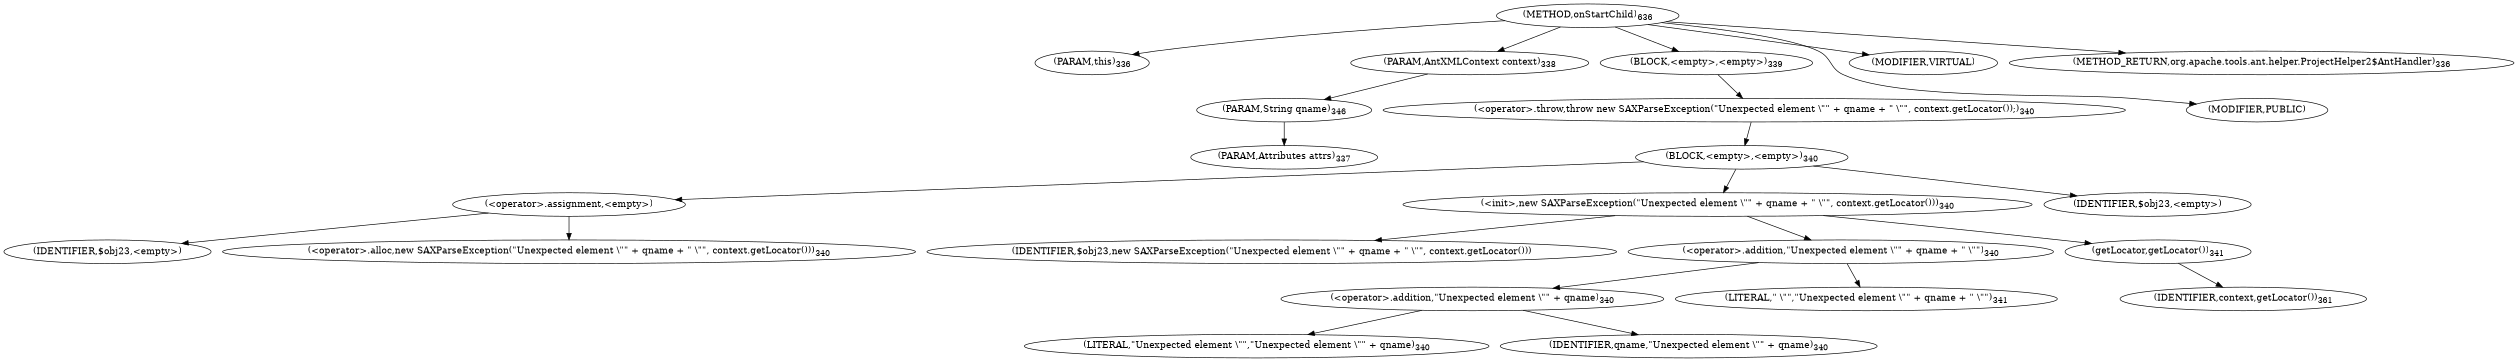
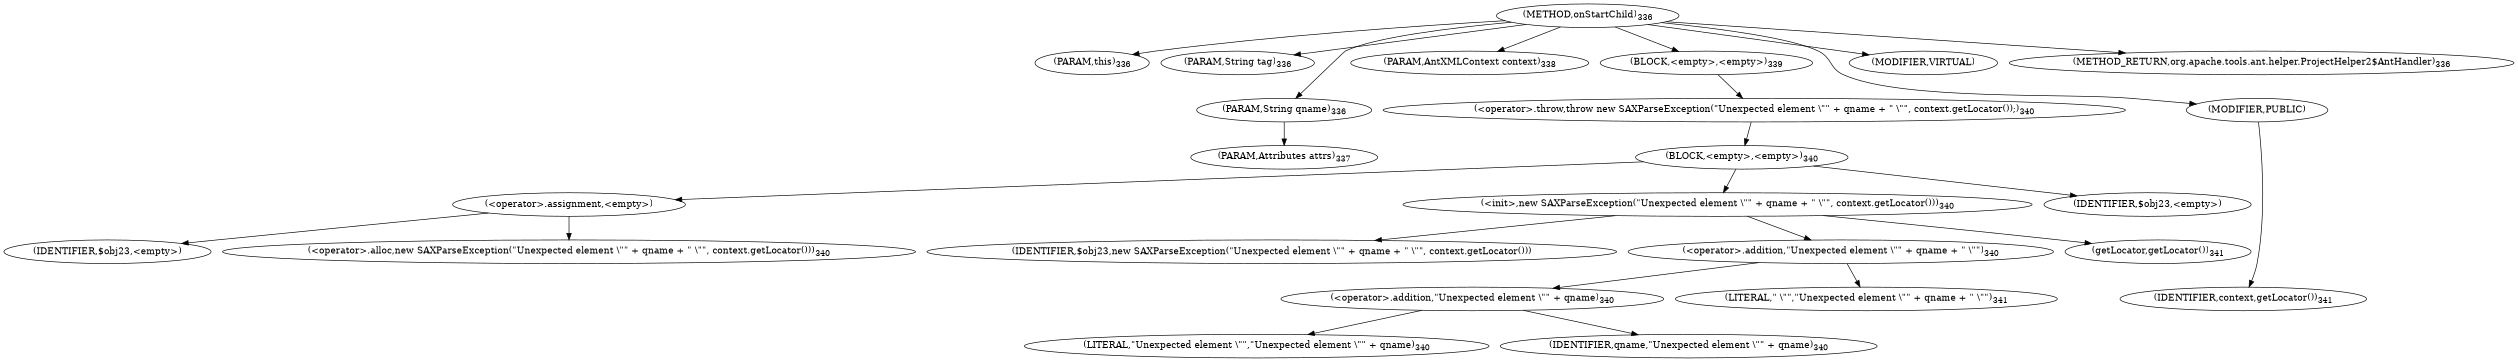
node "(METHOD,onStartChild)": text "636" -> "336"
node "(PARAM,String tag)": added
edge "(PARAM,AntXMLContext context)" -> "(PARAM,String qname)": now "(METHOD,onStartChild)" -> "(PARAM,String qname)"
node "(PARAM,String qname)": text "346" -> "336"
edge "(getLocator,getLocator())" -> "(IDENTIFIER,context,getLocator())": now "(MODIFIER,PUBLIC)" -> "(IDENTIFIER,context,getLocator())"
node "(IDENTIFIER,context,getLocator())": text "361" -> "341"
